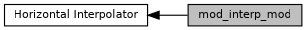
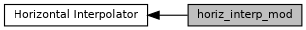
node "mod_interp_mod": label "mod_interp_mod" -> "horiz_interp_mod"
